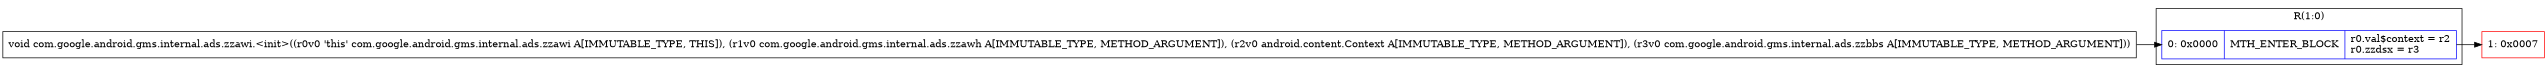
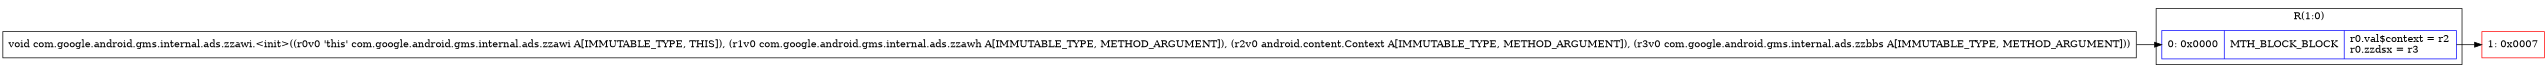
node "0: 0x0000": text "MTH_ENTER_BLOCK" -> "MTH_BLOCK_BLOCK"
